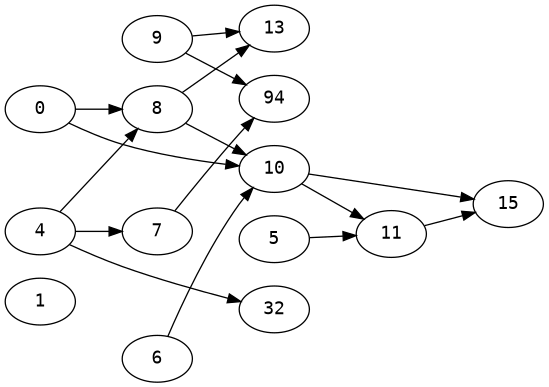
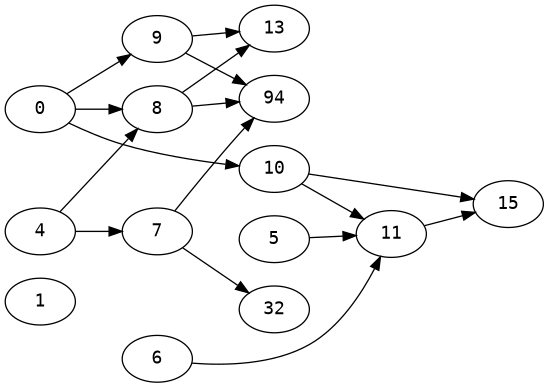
edge "0" -> "9": added
edge "8" -> "10": now "8" -> "94"
edge "6" -> "10": now "6" -> "11"
edge "4" -> "32": now "7" -> "32"
